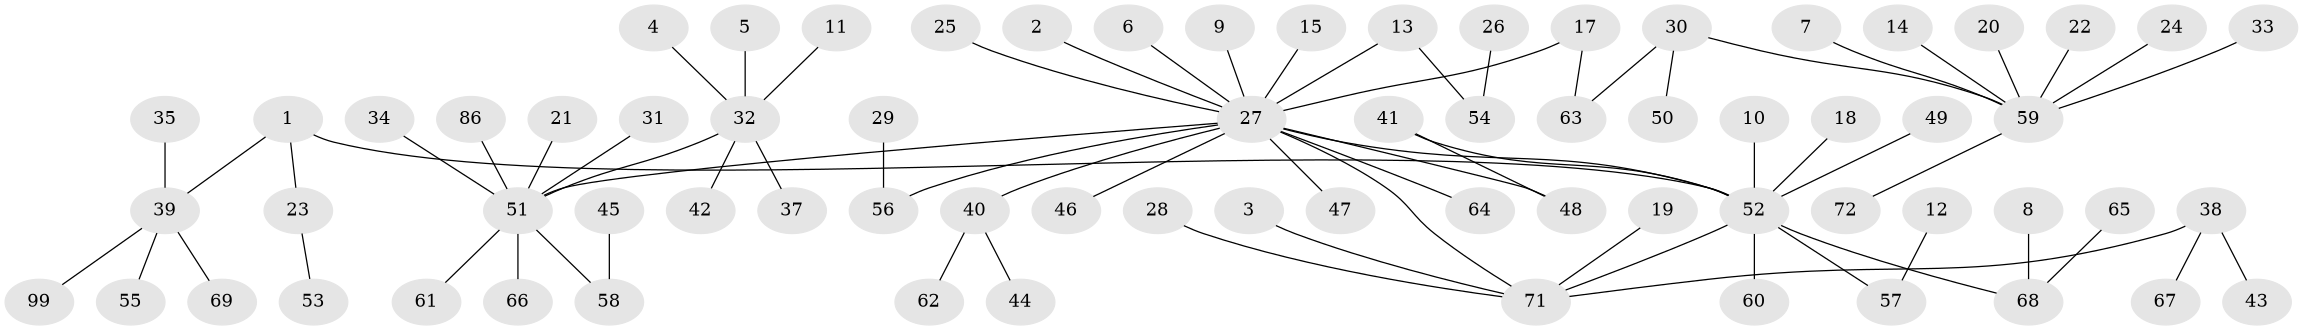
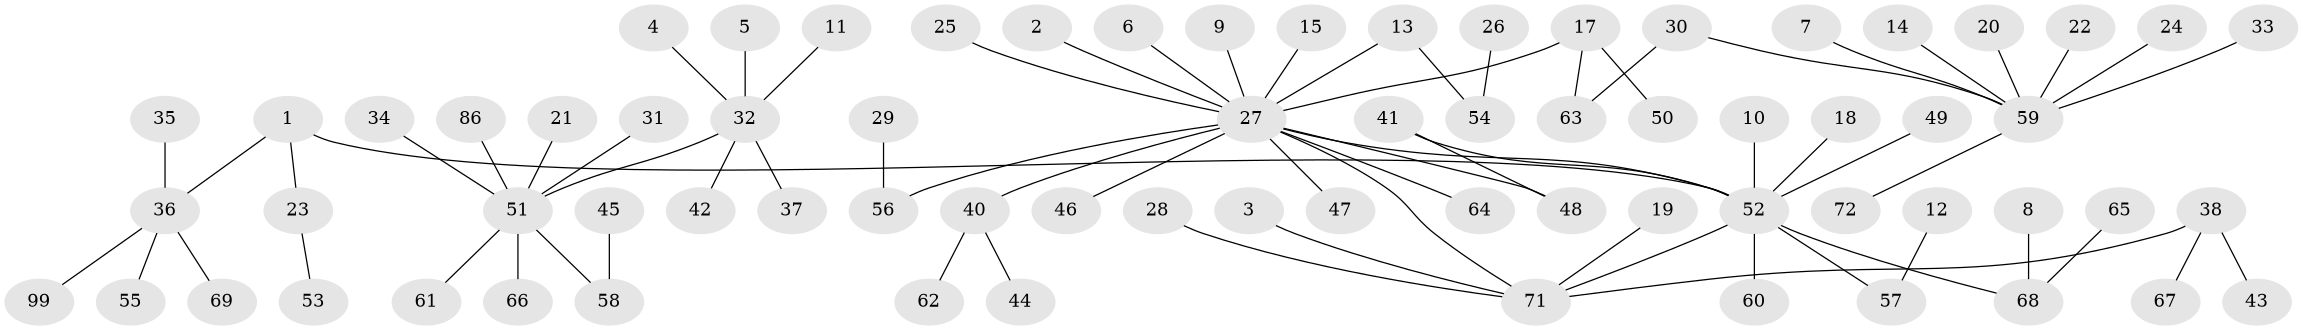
edge "30" -- "50": now "17" -- "50"
edge "27" -- "51": removed
node "39": label "39" -> "36"
